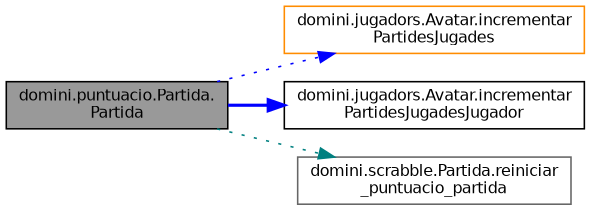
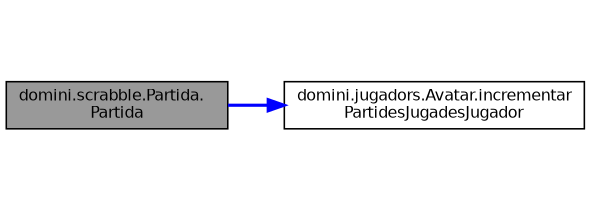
node "domini.jugadors.Avatar.incrementar PartidesJugades": removed
node "domini.puntuacio.Partida. Partida": label "domini.puntuacio.Partida. Partida" -> "domini.scrabble.Partida. Partida"
node "domini.scrabble.Partida.reiniciar _puntuacio_partida": removed
